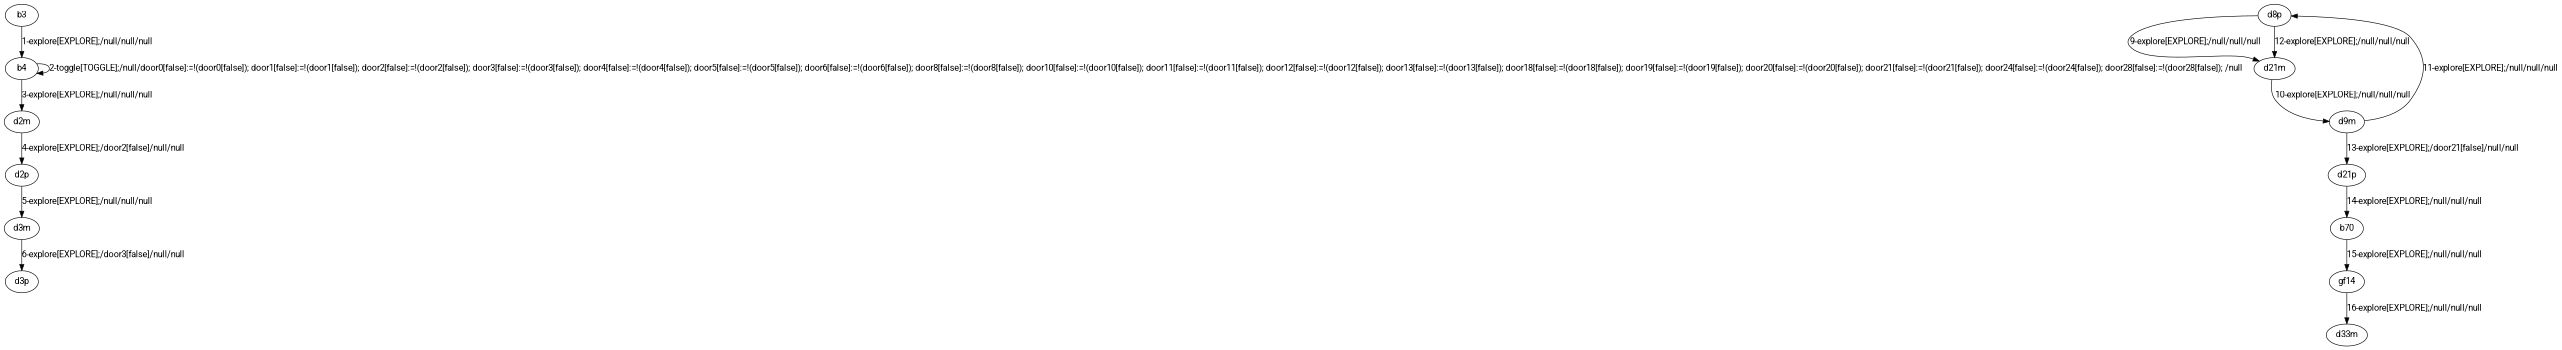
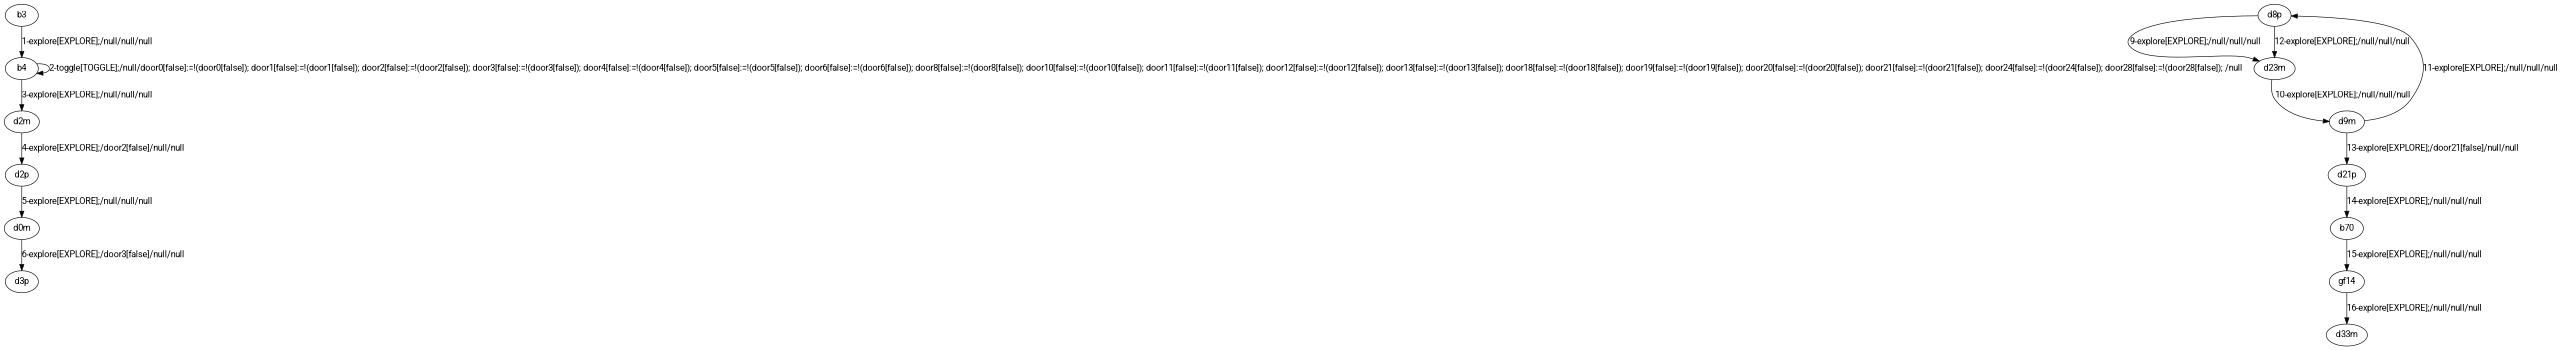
node "d21m": label "d21m" -> "d23m"
node "d3m": label "d3m" -> "d0m"
